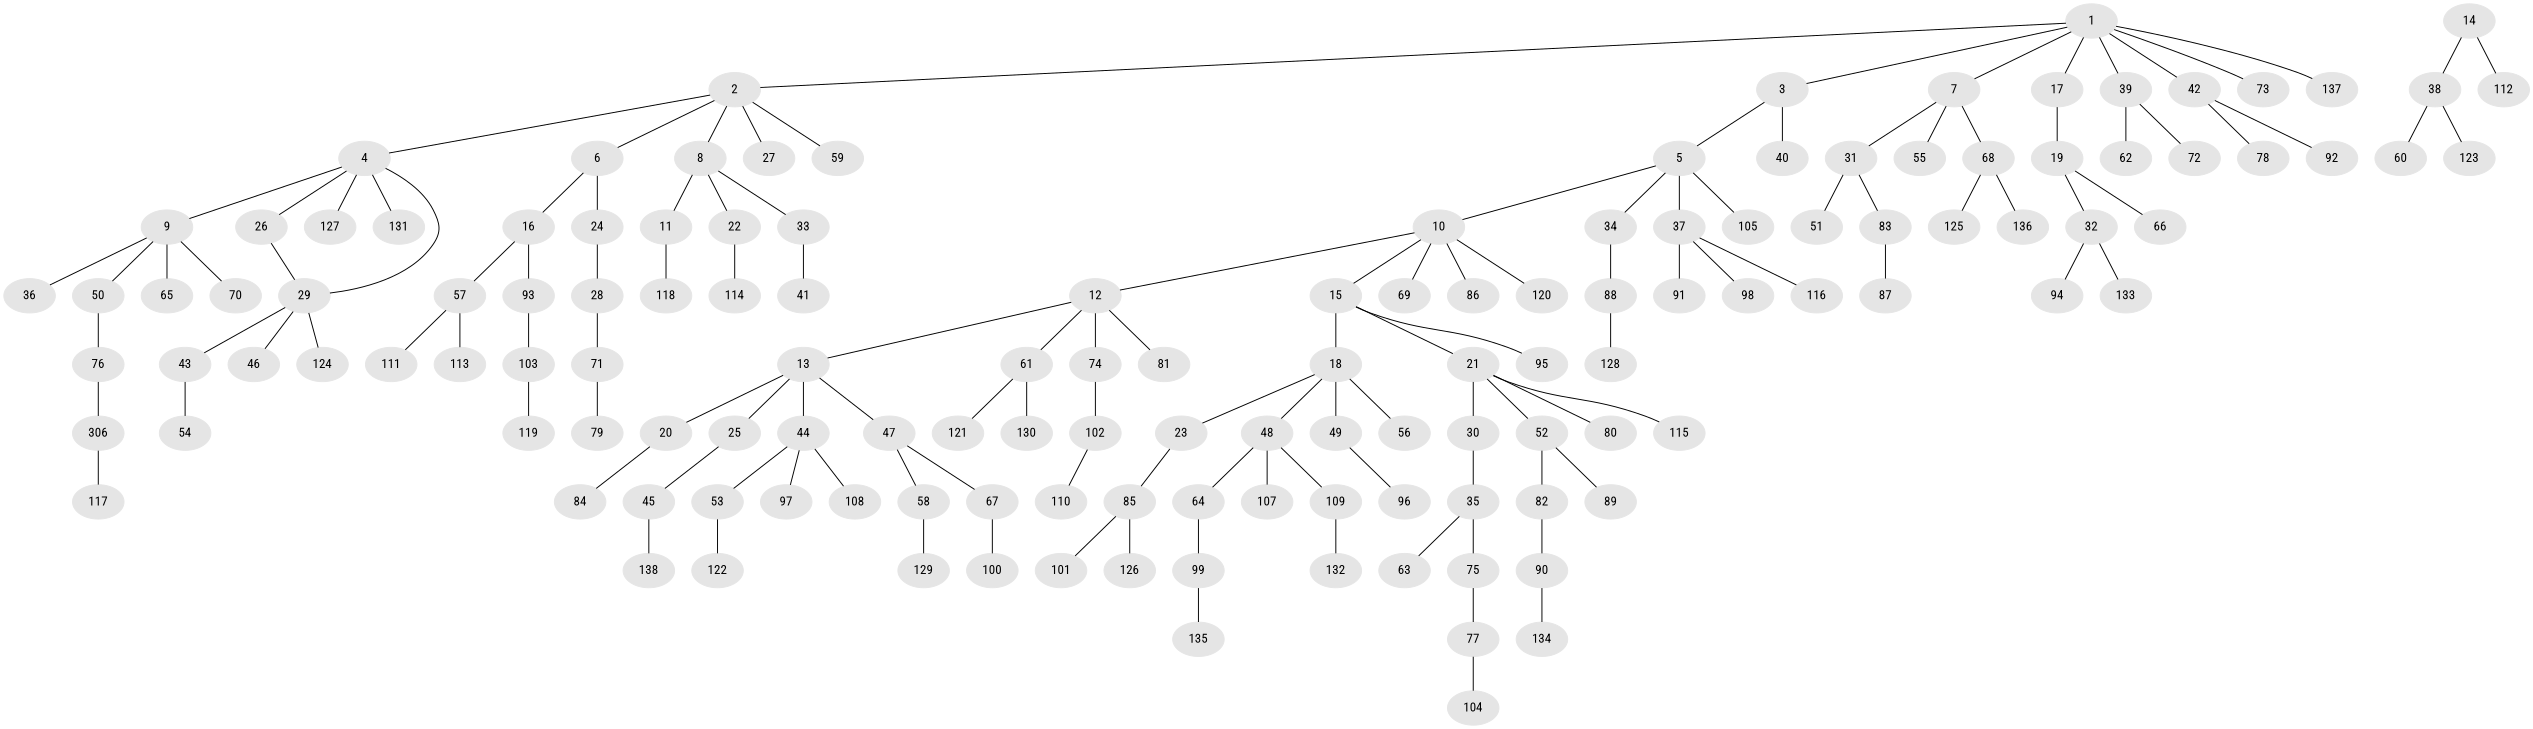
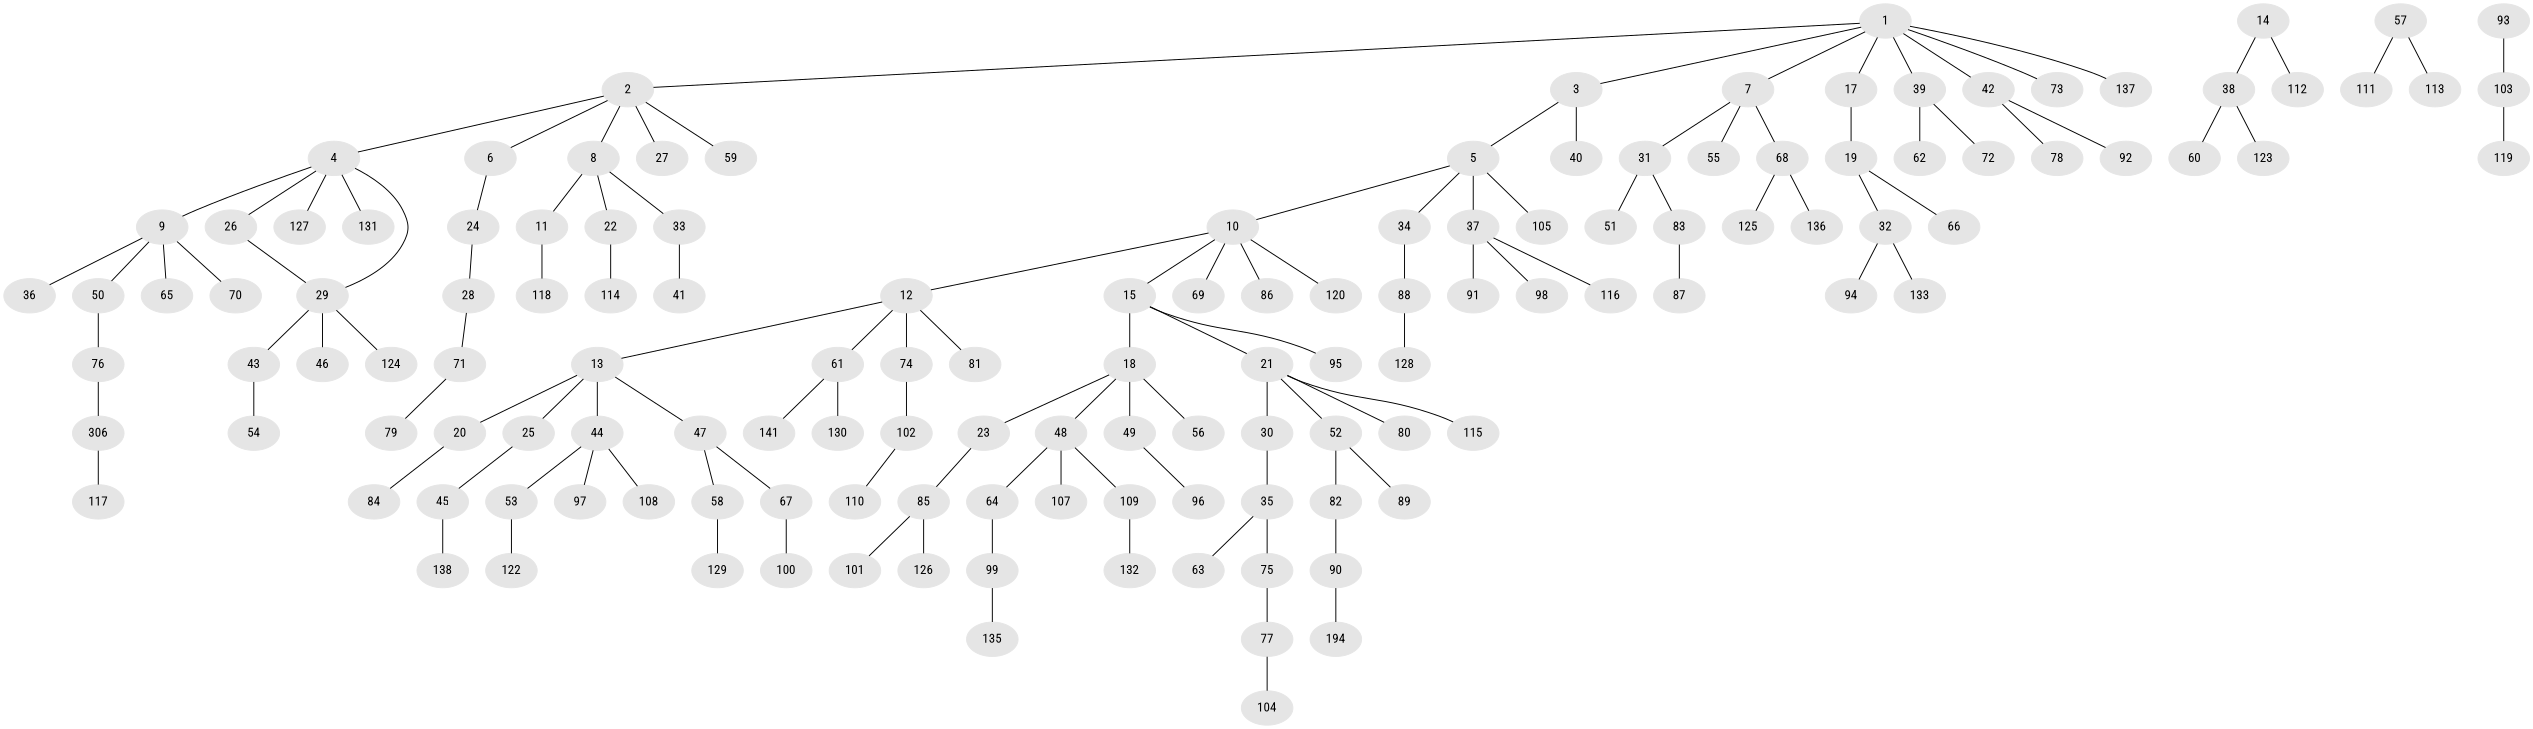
node "16": removed
node "121": label "121" -> "141"
node "134": label "134" -> "194"
